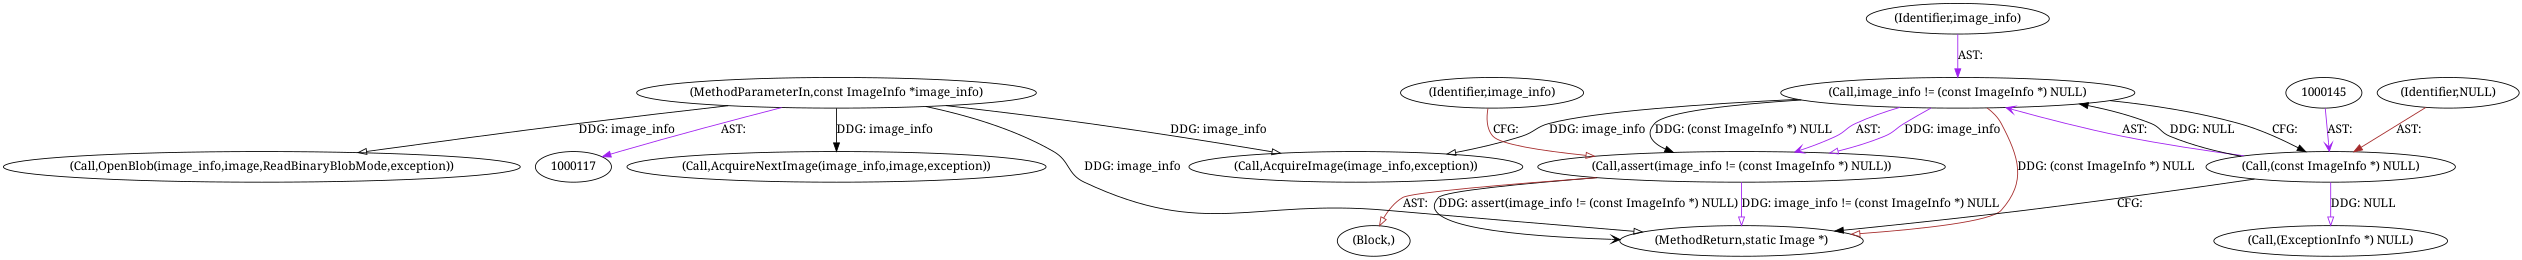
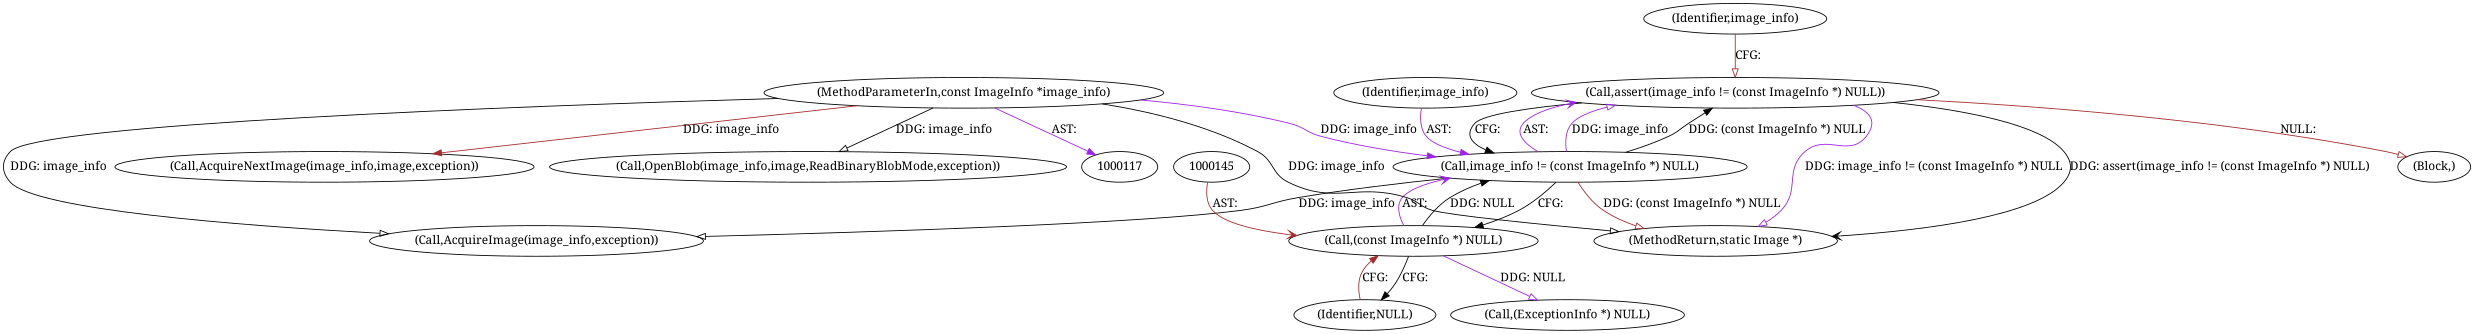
edge "(Call,assert(image_info != (const ImageInfo *) NULL))" -> "(Call,image_info != (const ImageInfo *) NULL)": added, label "CFG:"
edge "(MethodParameterIn,const ImageInfo *image_info)" -> "(Call,image_info != (const ImageInfo *) NULL)": added, label "DDG: image_info"
edge "(MethodParameterIn,const ImageInfo *image_info)" -> "(Call,AcquireNextImage(image_info,image,exception))": color black -> brown
edge "1000145" -> "(Call,(const ImageInfo *) NULL)": color purple -> brown
edge "(Identifier,NULL)" -> "(Call,(const ImageInfo *) NULL)": label "AST: " -> "CFG: "
edge "(Call,assert(image_info != (const ImageInfo *) NULL))" -> "(Block,)": label "AST: " -> "NULL: "
edge "(Call,(const ImageInfo *) NULL)" -> "(MethodReturn,static Image *)": now "(Call,(const ImageInfo *) NULL)" -> "(Identifier,NULL)"
